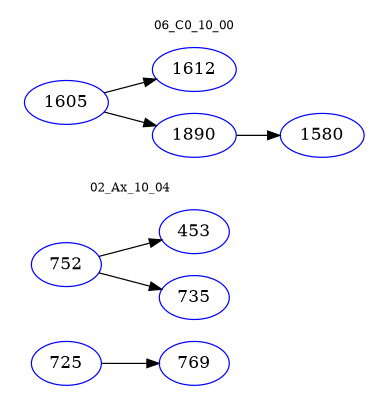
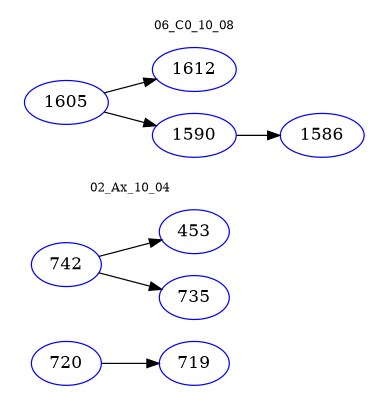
cluster "06_C0_10_00": label "06_C0_10_00" -> "06_C0_10_08"
node "1890": label "1890" -> "1590"
node "1580": label "1580" -> "1586"
node "752": label "752" -> "742"
node "725": label "725" -> "720"
node "769": label "769" -> "719"
